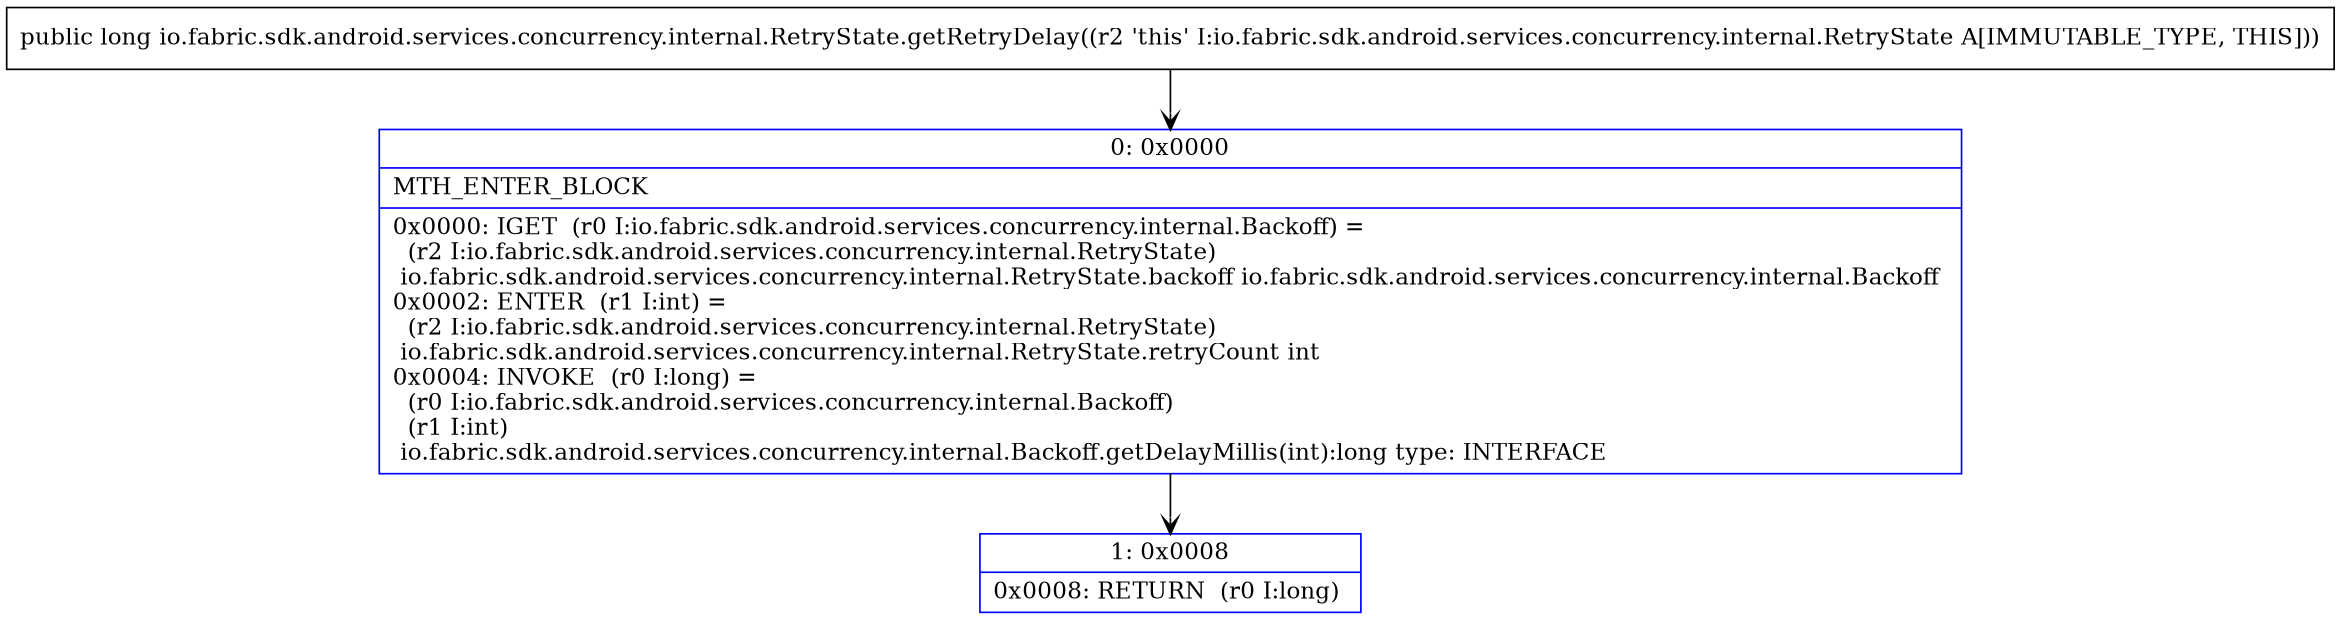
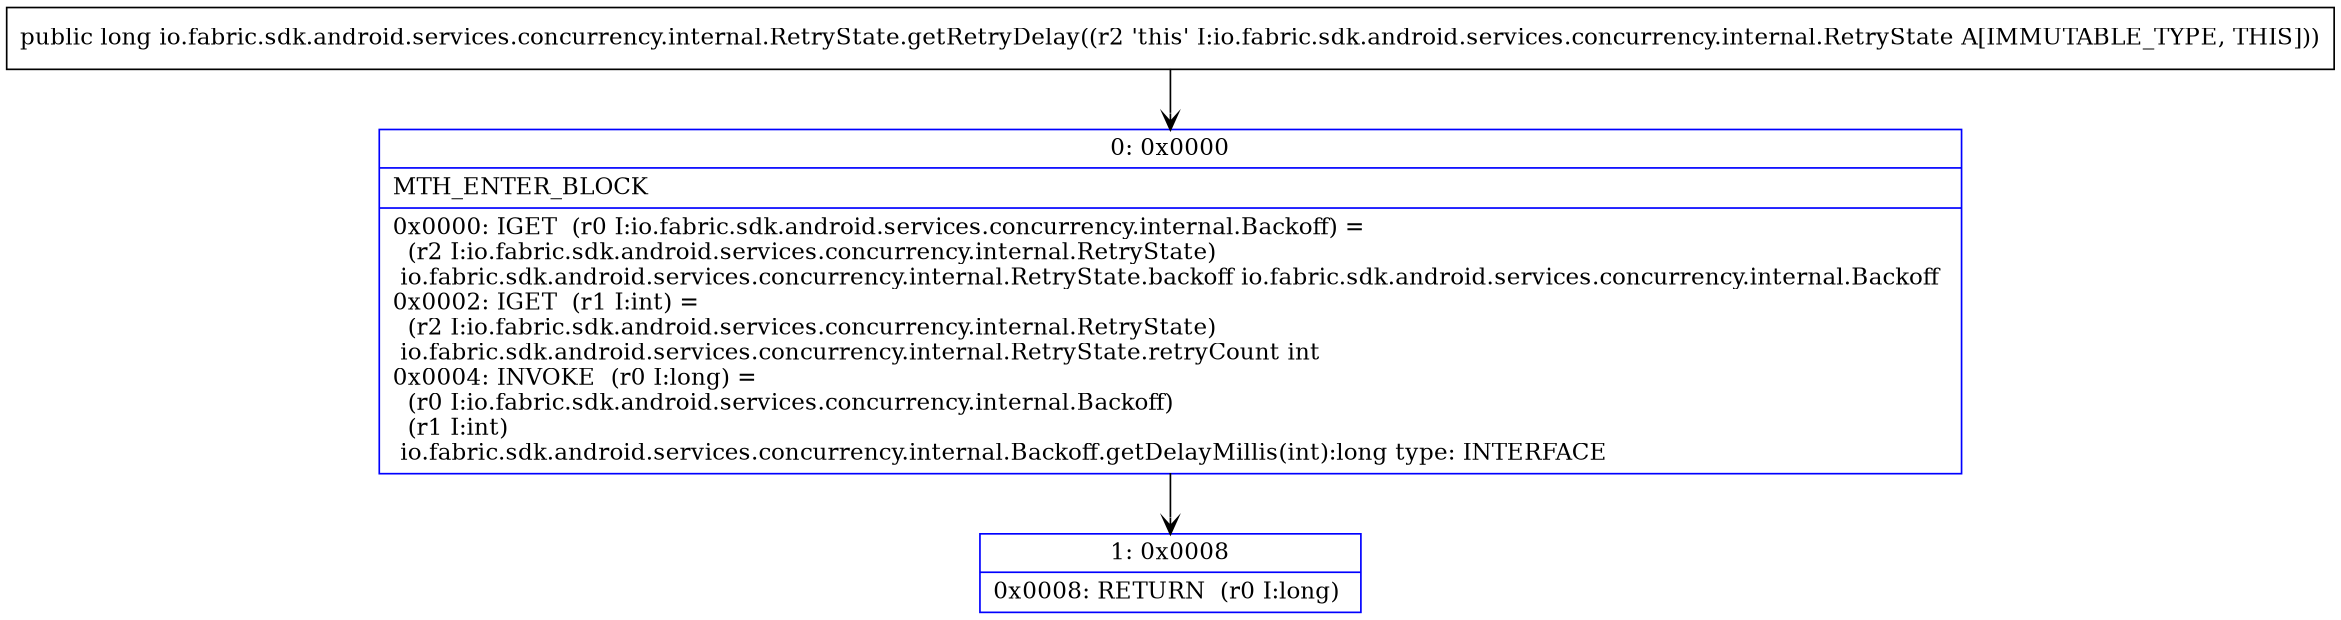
node "0: 0x0000": text "0x0002: ENTER  (r1 I:int) =" -> "0x0002: IGET  (r1 I:int) ="
